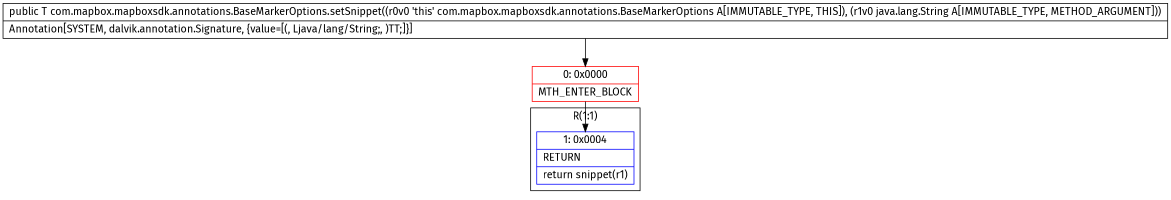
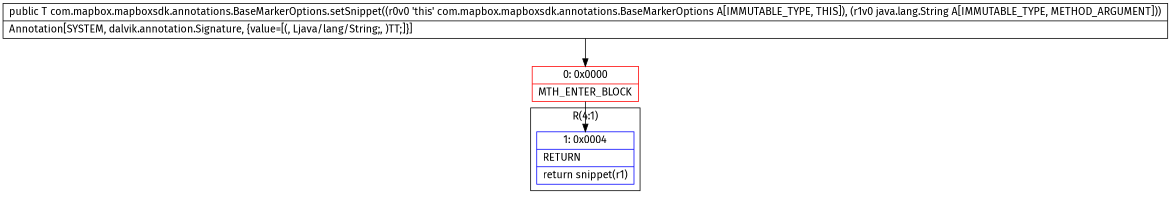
cluster "R(1:1)": label "R(1:1)" -> "R(4:1)"
